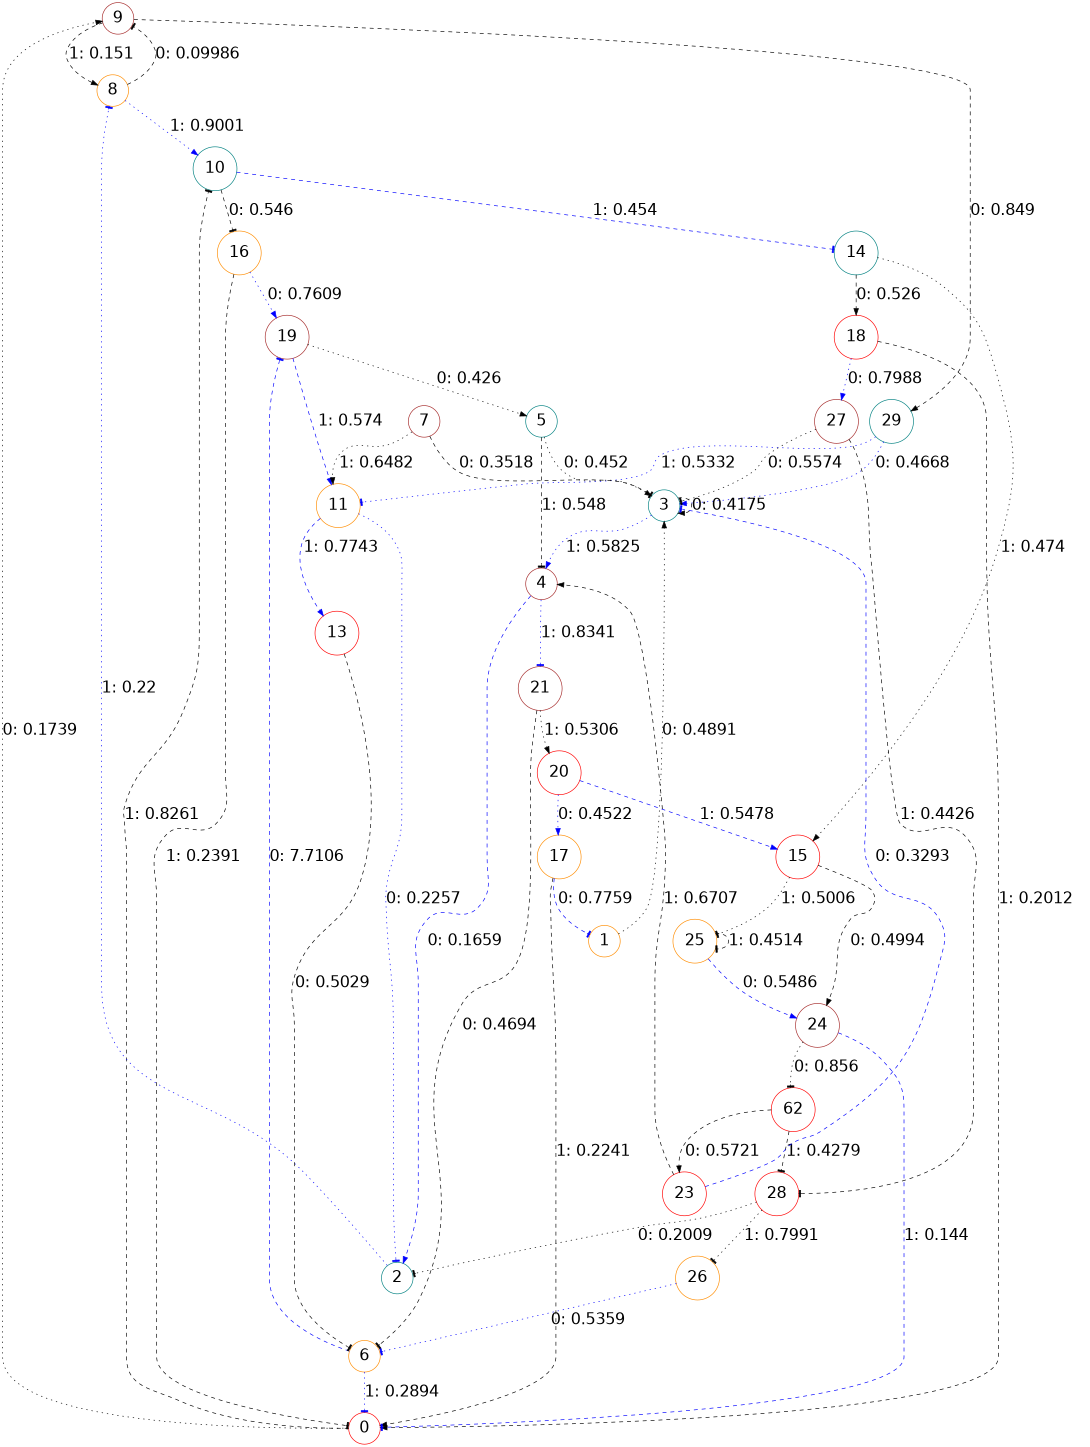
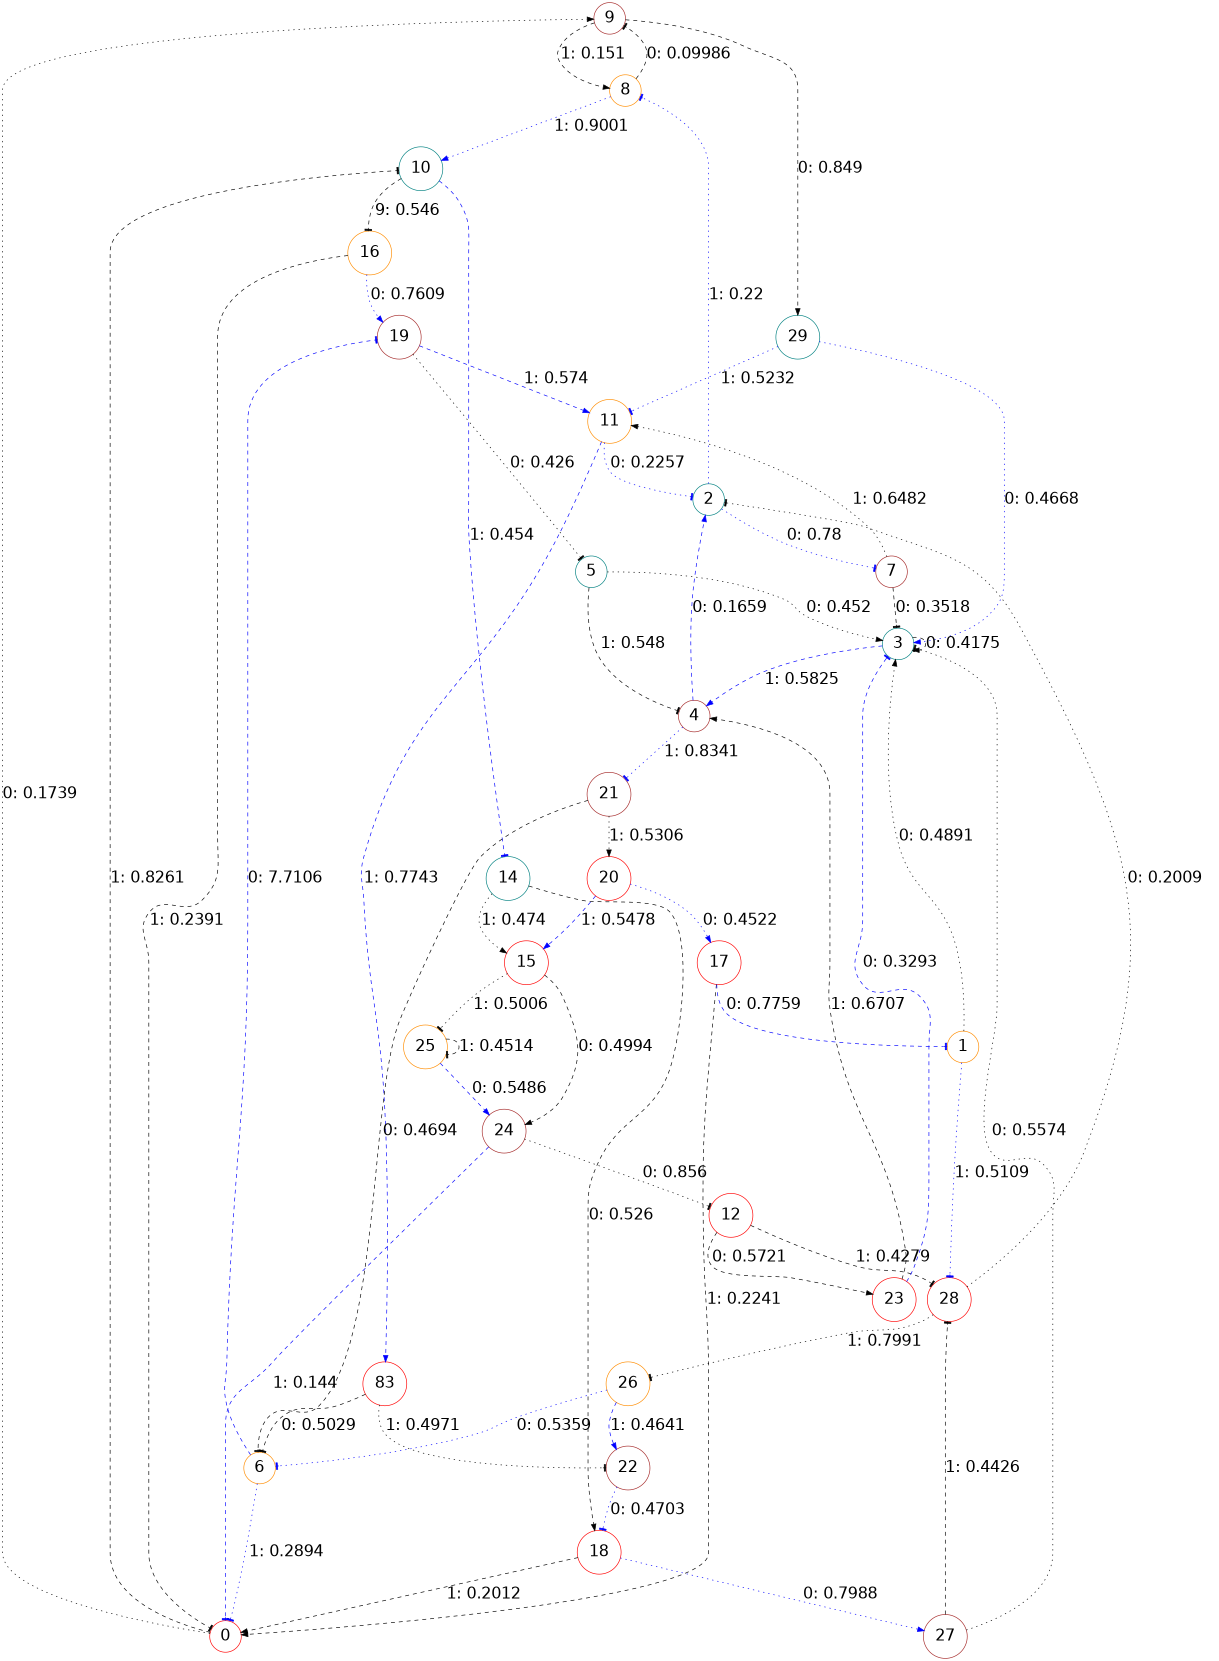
edge "10" -> "16": label "0: 0.546    " -> "9: 0.546    "
edge "19" -> "5": arrowhead normal -> tee
edge "29" -> "11": label "1: 0.5332   " -> "1: 0.5232   "
edge "3" -> "4": style dotted -> dashed
edge "2" -> "7": added, label "0: 0.78"
node "13": label "13" -> "83"
node "17": color darkorange -> red
node "62": label "62" -> "12"
edge "1" -> "28": added, label "1: 0.5109"
node "22": added
